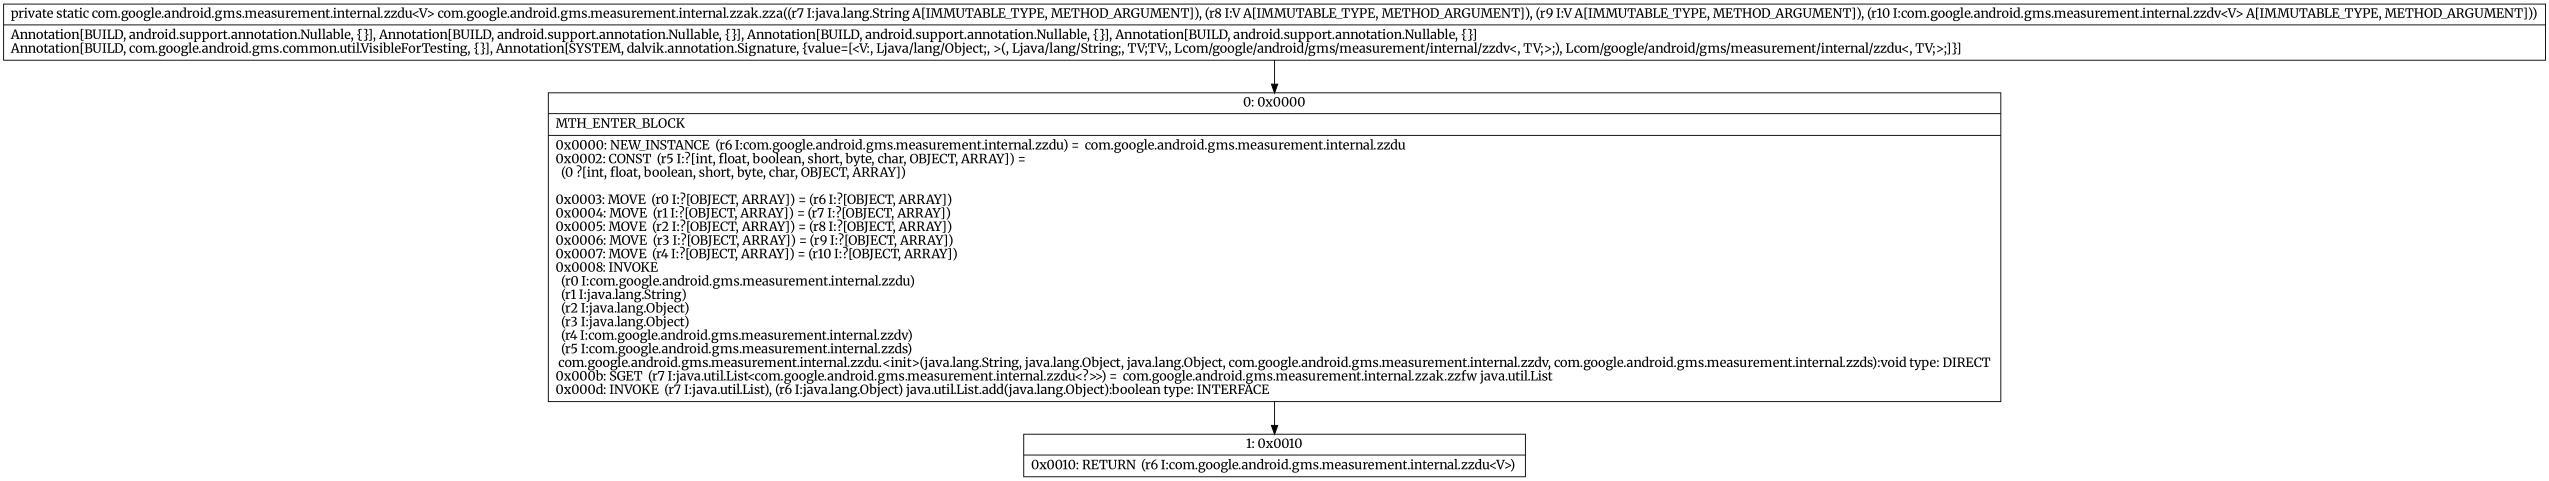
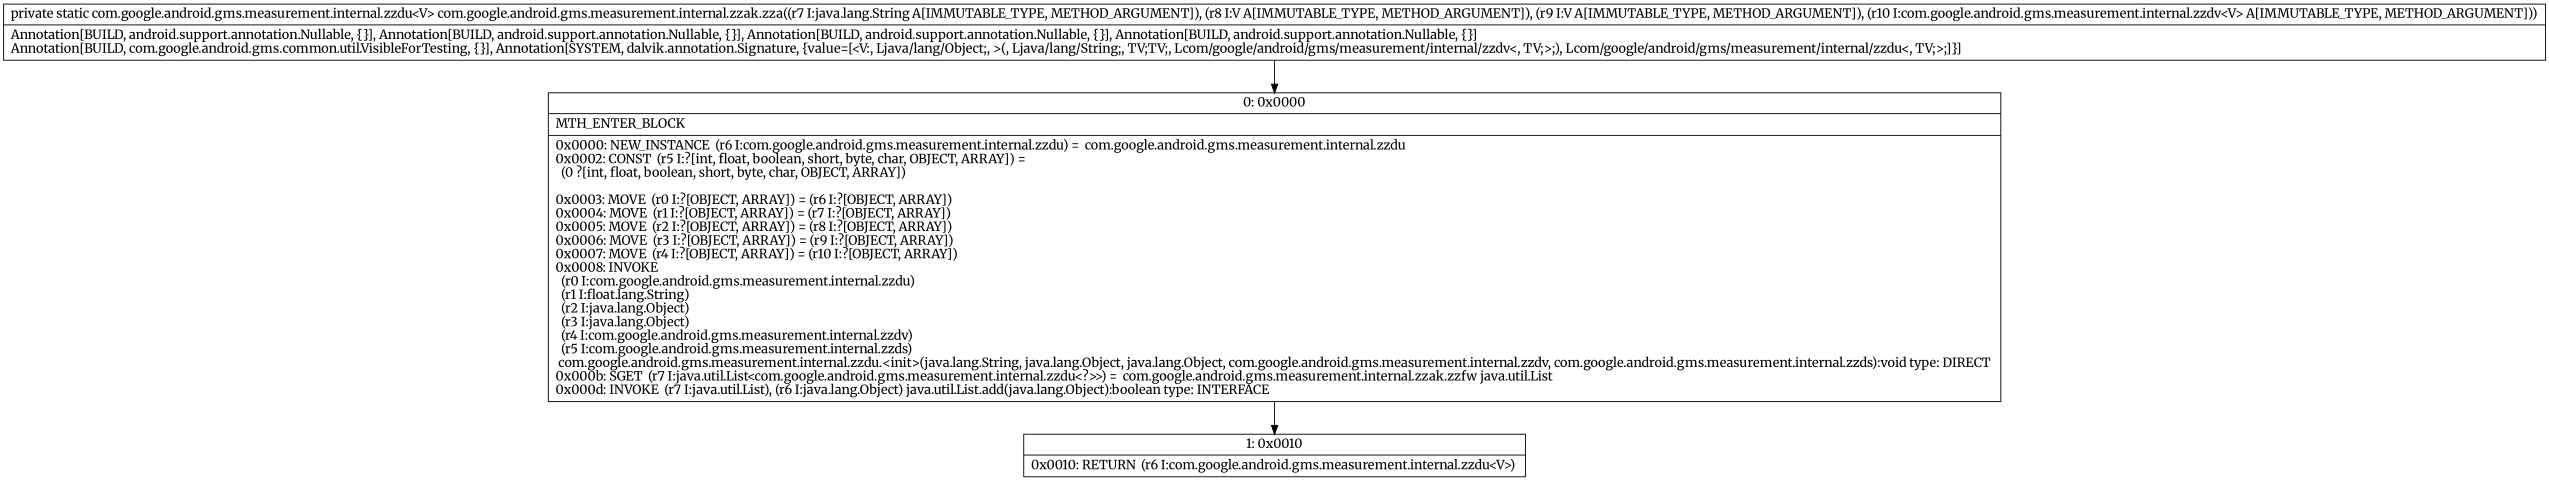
node "0: 0x0000": text "(r1 I:java.lang.String)" -> "(r1 I:float.lang.String)"
